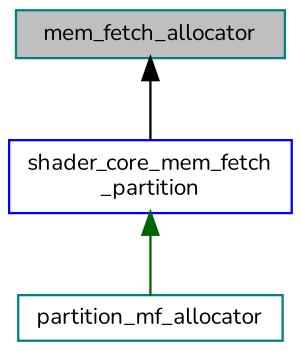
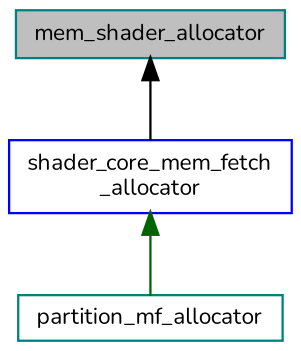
node "mem_fetch_allocator": label "mem_fetch_allocator" -> "mem_shader_allocator"
node "shader_core_mem_fetch _partition": label "shader_core_mem_fetch _partition" -> "shader_core_mem_fetch _allocator"
